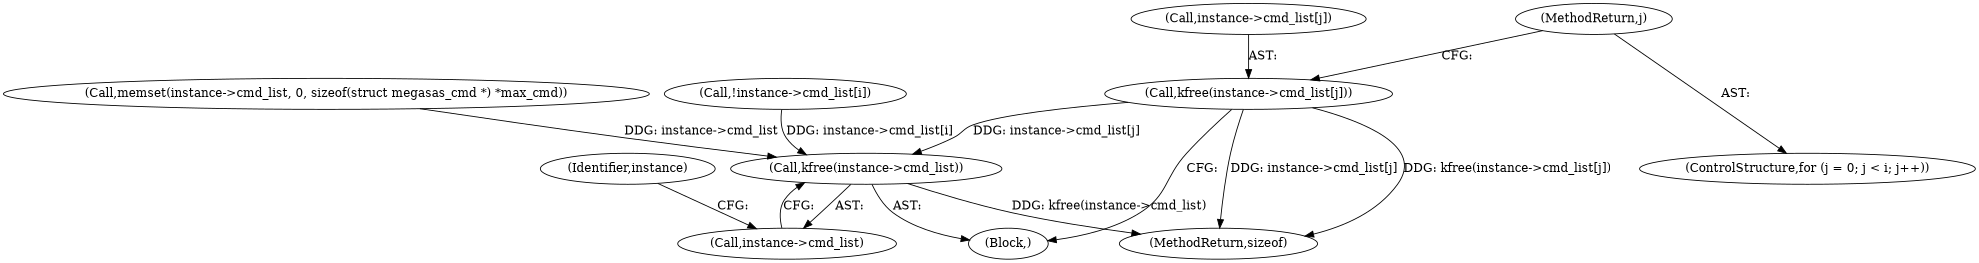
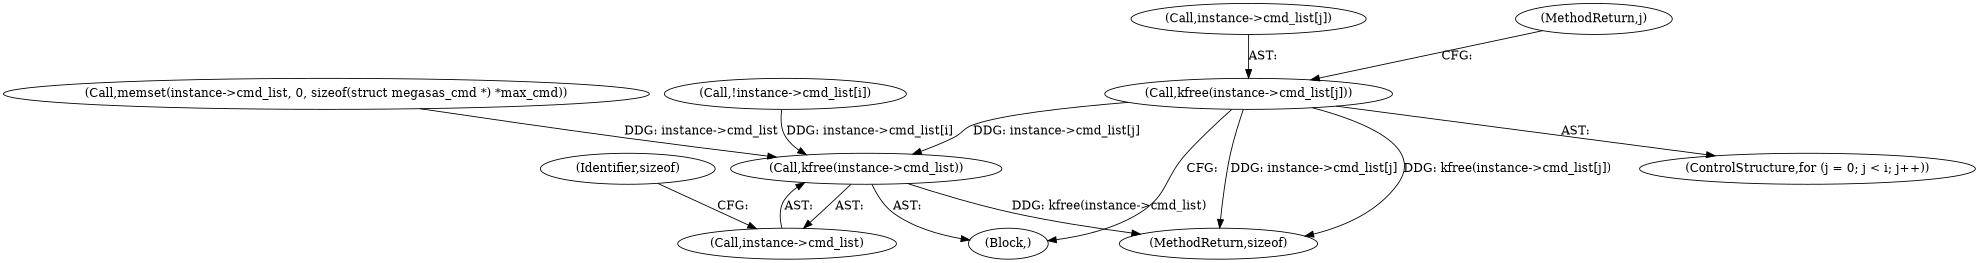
edge "(MethodReturn,j)" -> "(ControlStructure,for (j = 0; j < i; j++))": now "(Call,kfree(instance->cmd_list[j]))" -> "(ControlStructure,for (j = 0; j < i; j++))"
node "(Identifier,instance)": label "(Identifier,instance)" -> "(Identifier,sizeof)"
edge "(Call,instance->cmd_list)" -> "(Call,kfree(instance->cmd_list))": label "CFG: " -> "AST: "
